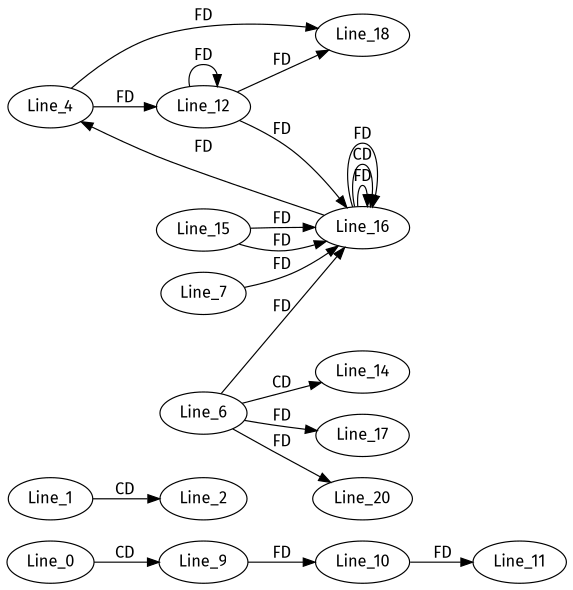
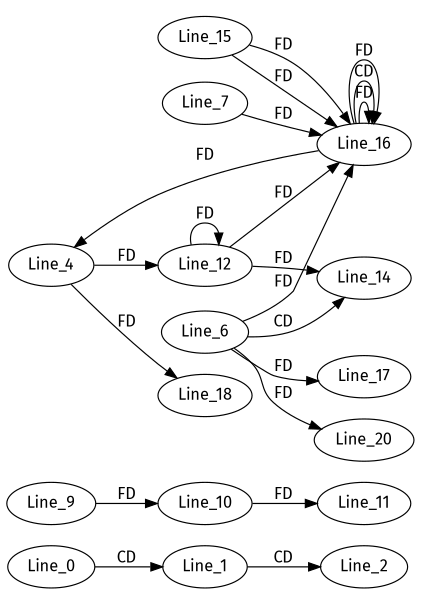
edge "Line_12" -> "Line_18": now "Line_12" -> "Line_14"
edge "Line_0" -> "Line_9": now "Line_0" -> "Line_1"
